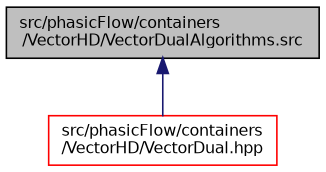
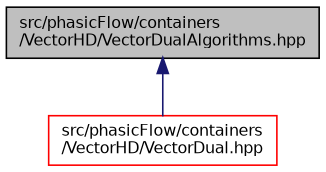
node "src/phasicFlow/containers /VectorHD/VectorDualAlgorithms.src": label "src/phasicFlow/containers /VectorHD/VectorDualAlgorithms.src" -> "src/phasicFlow/containers /VectorHD/VectorDualAlgorithms.hpp"
